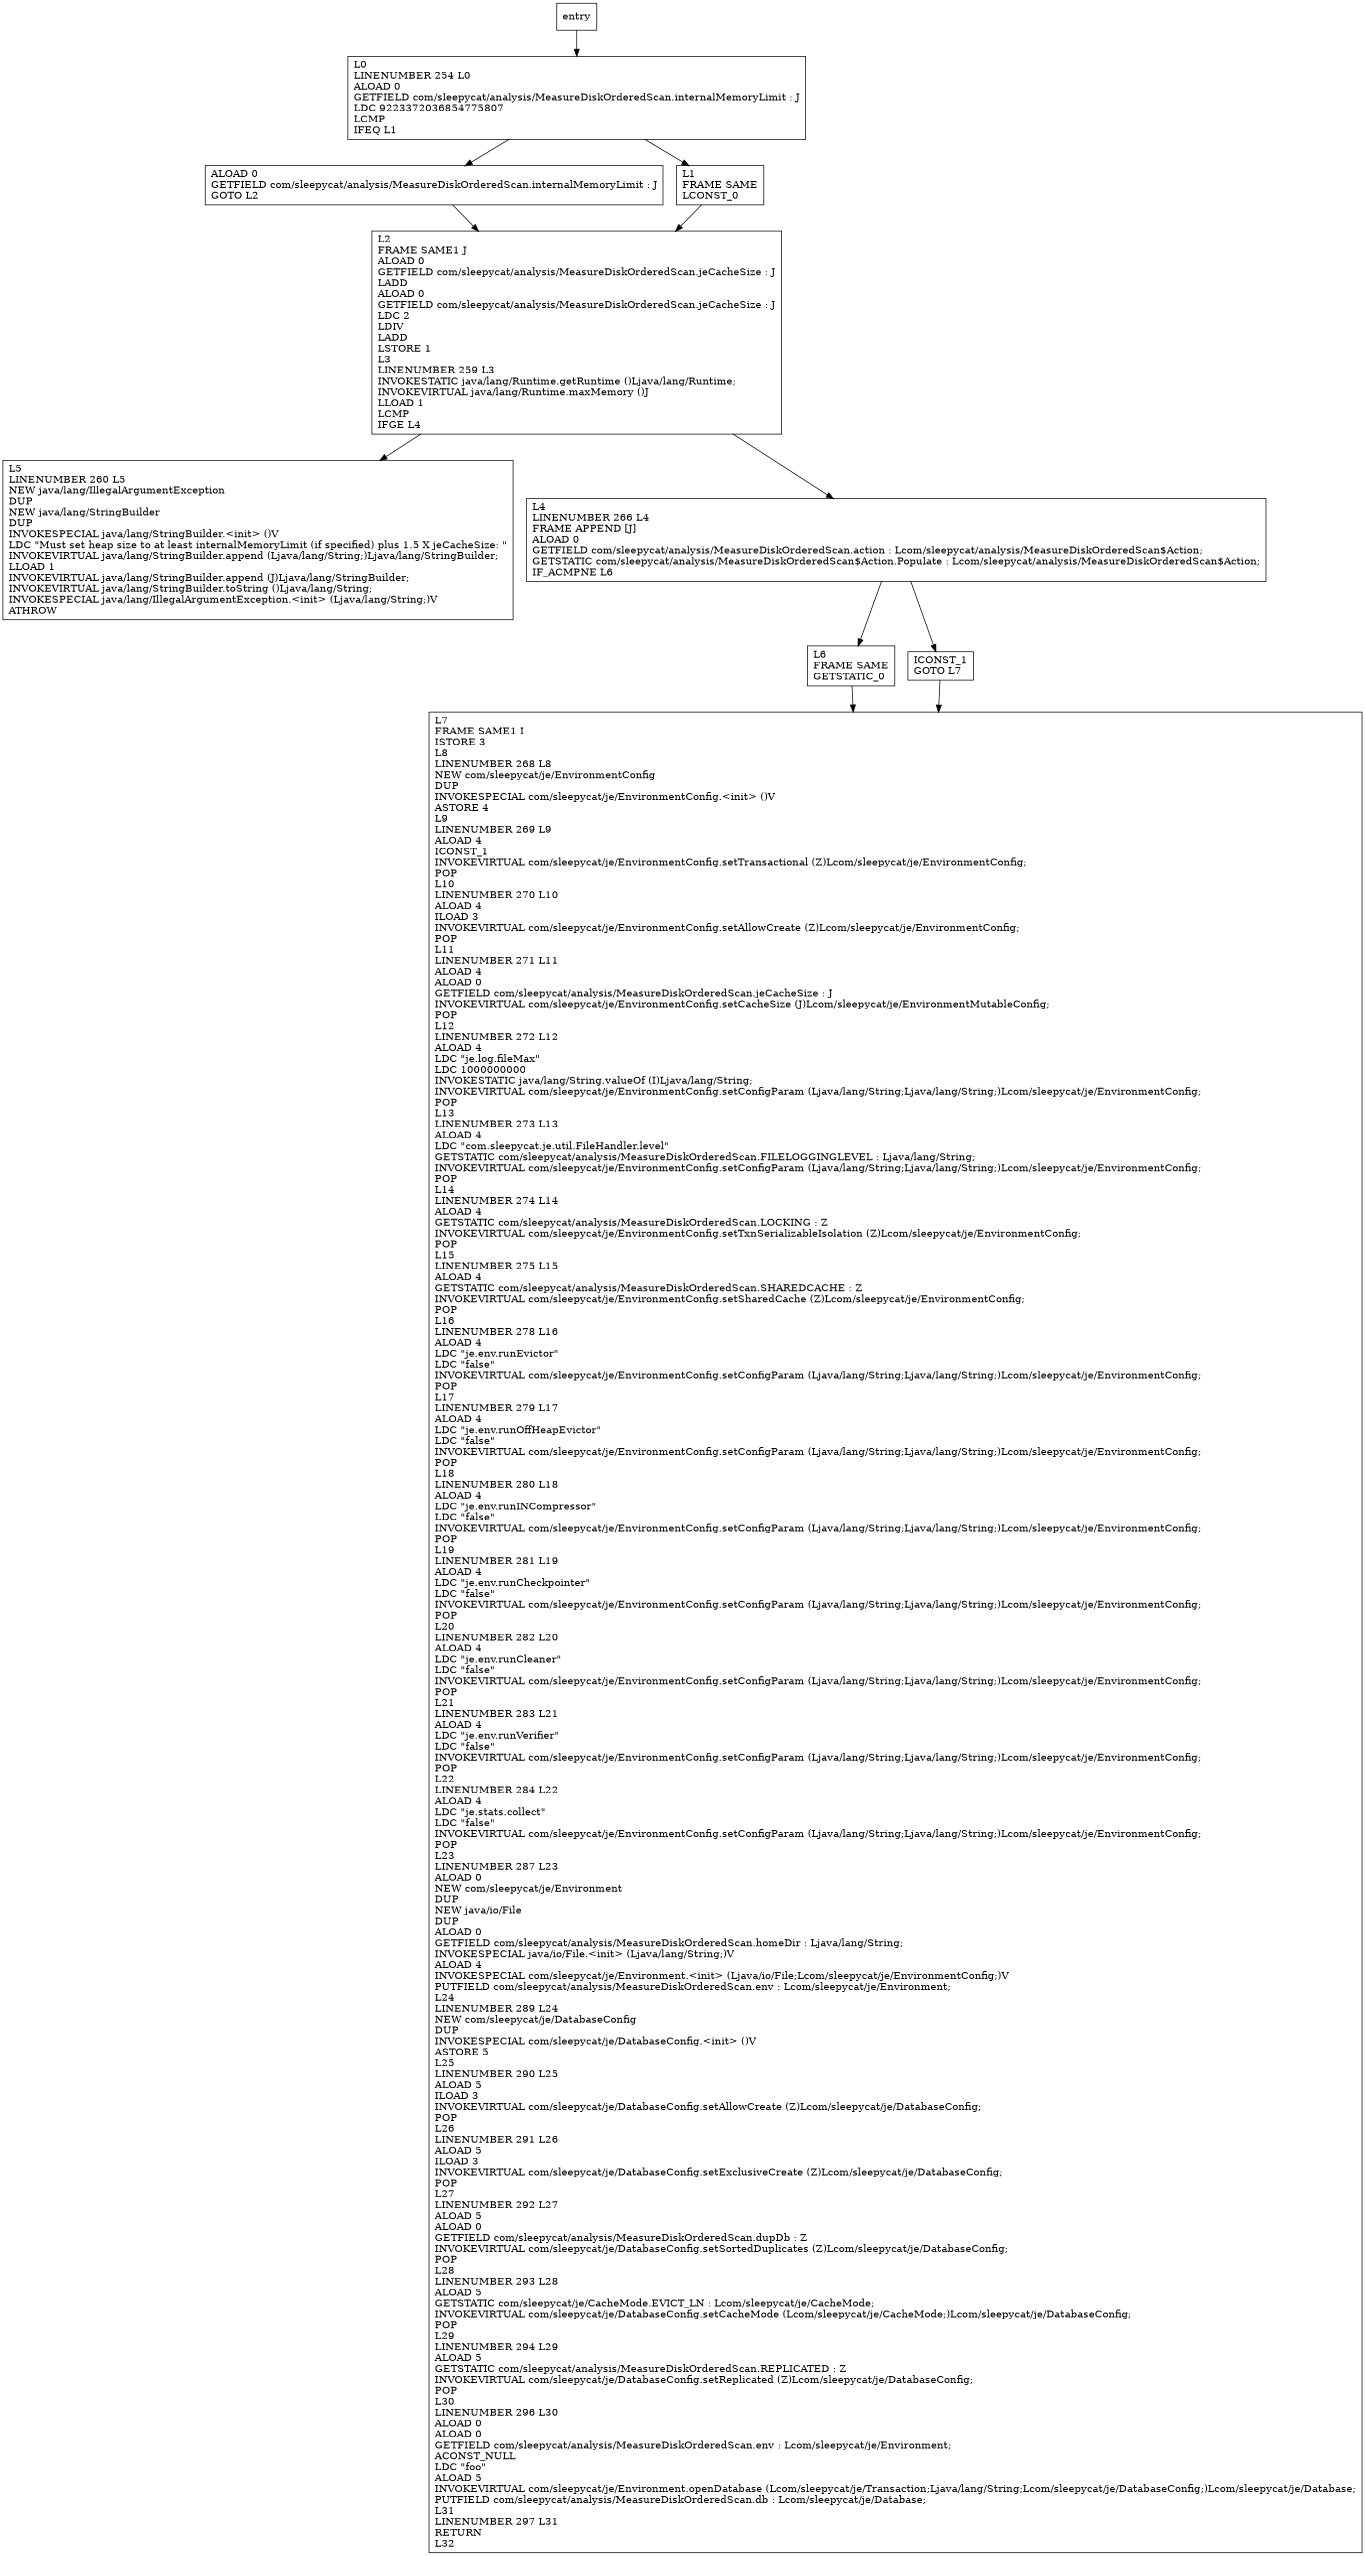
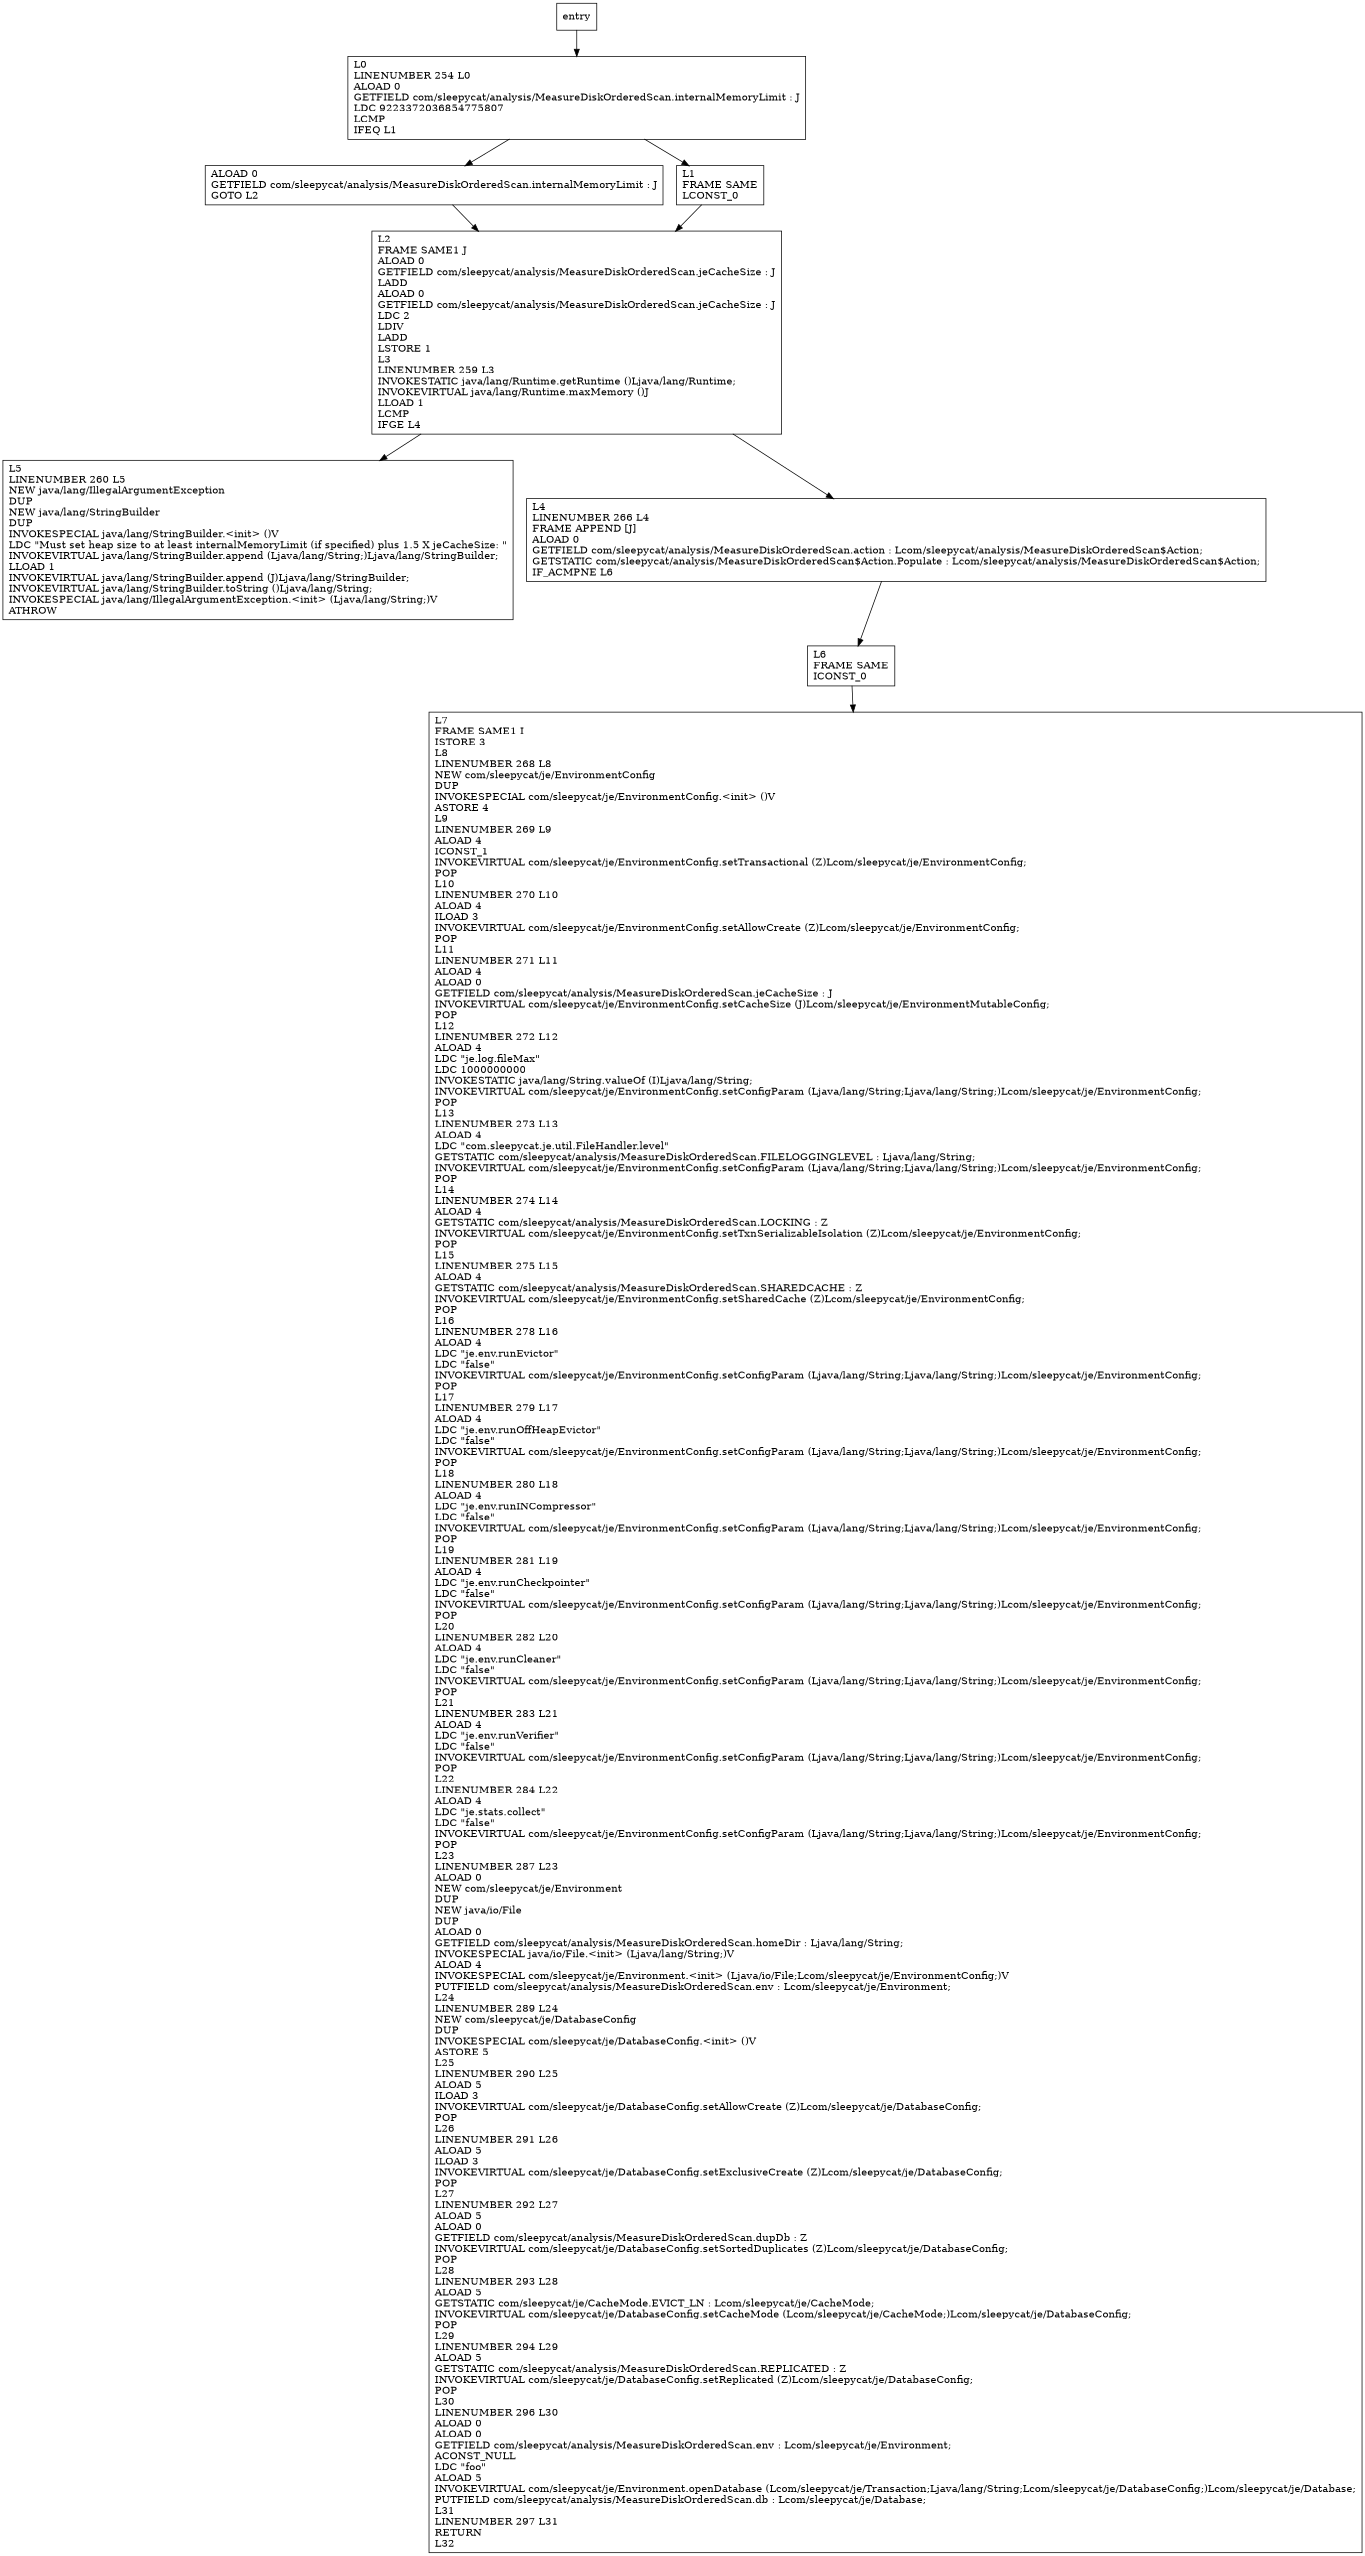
node "L6 FRAME SAME GETSTATIC_0": label "L6 FRAME SAME GETSTATIC_0" -> "L6 FRAME SAME ICONST_0"
node "ICONST_1 GOTO L7": removed
